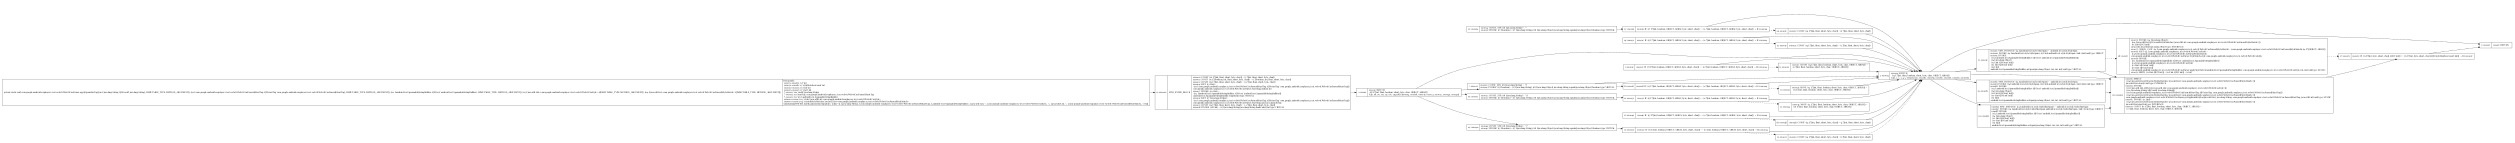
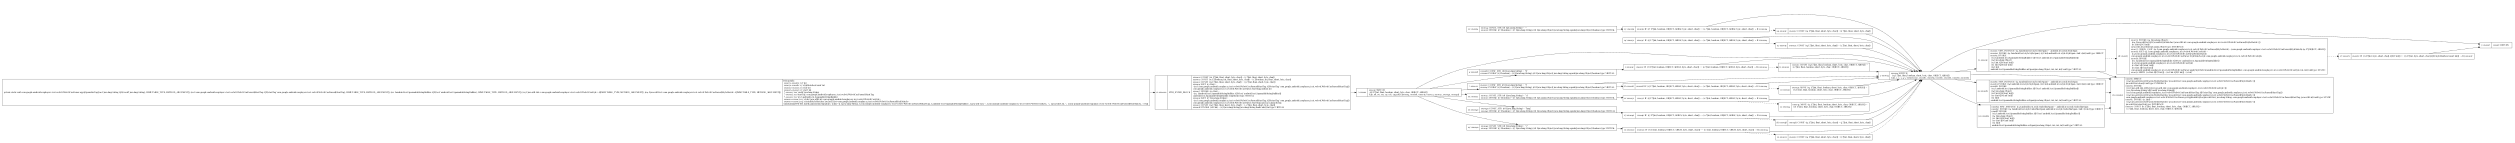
edge "26: 0x0066" -> "27: 0x0071": removed
node "4: 0x0018": added
node "16: 0x0040": added
